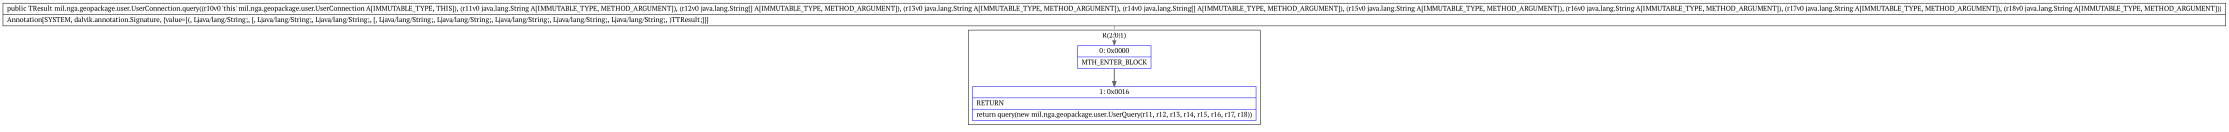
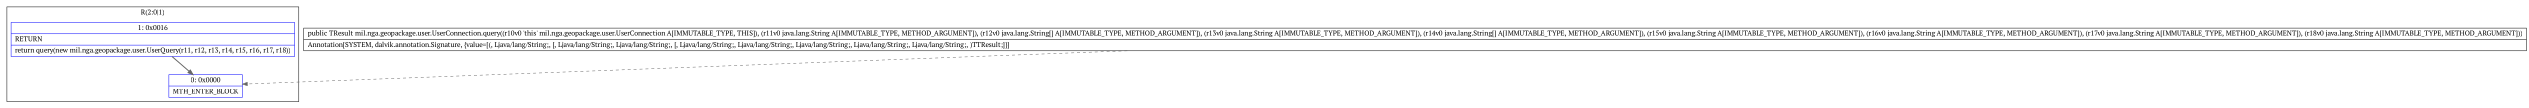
edge "0: 0x0000" -> "1: 0x0016": reversed
